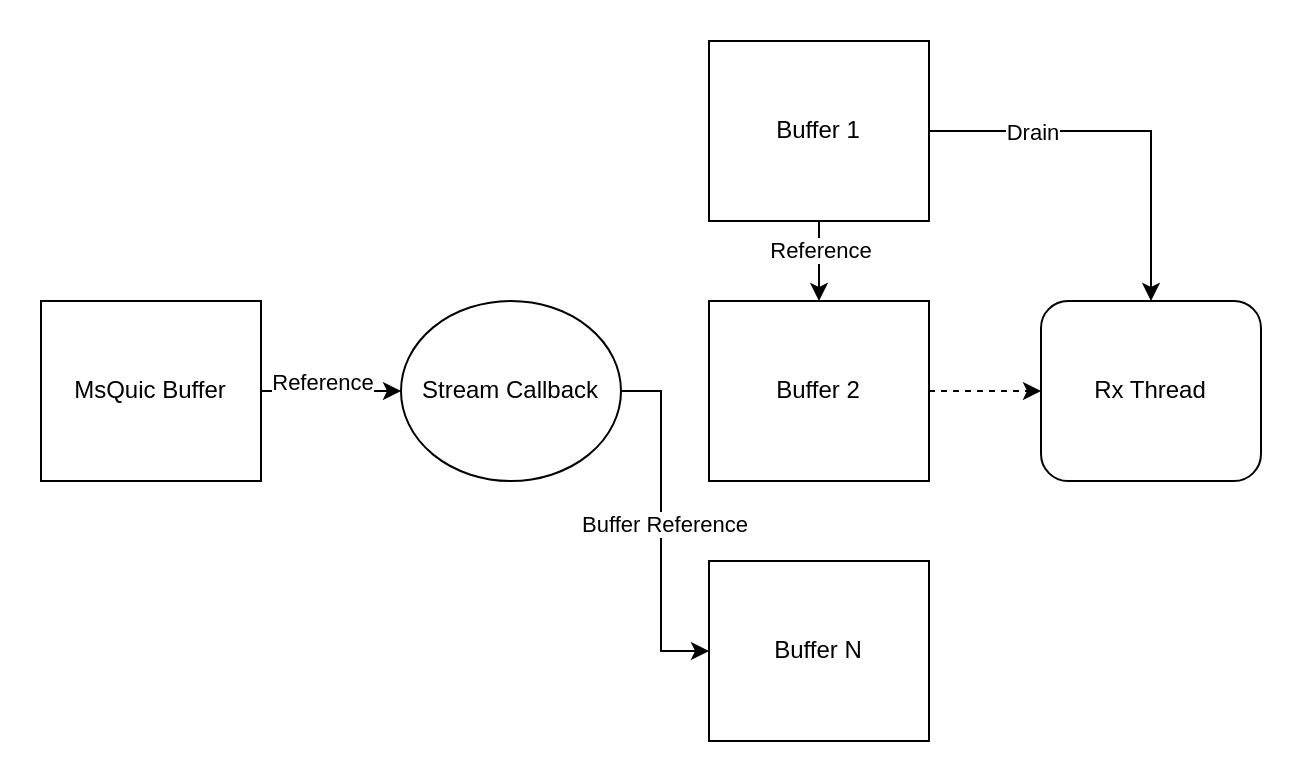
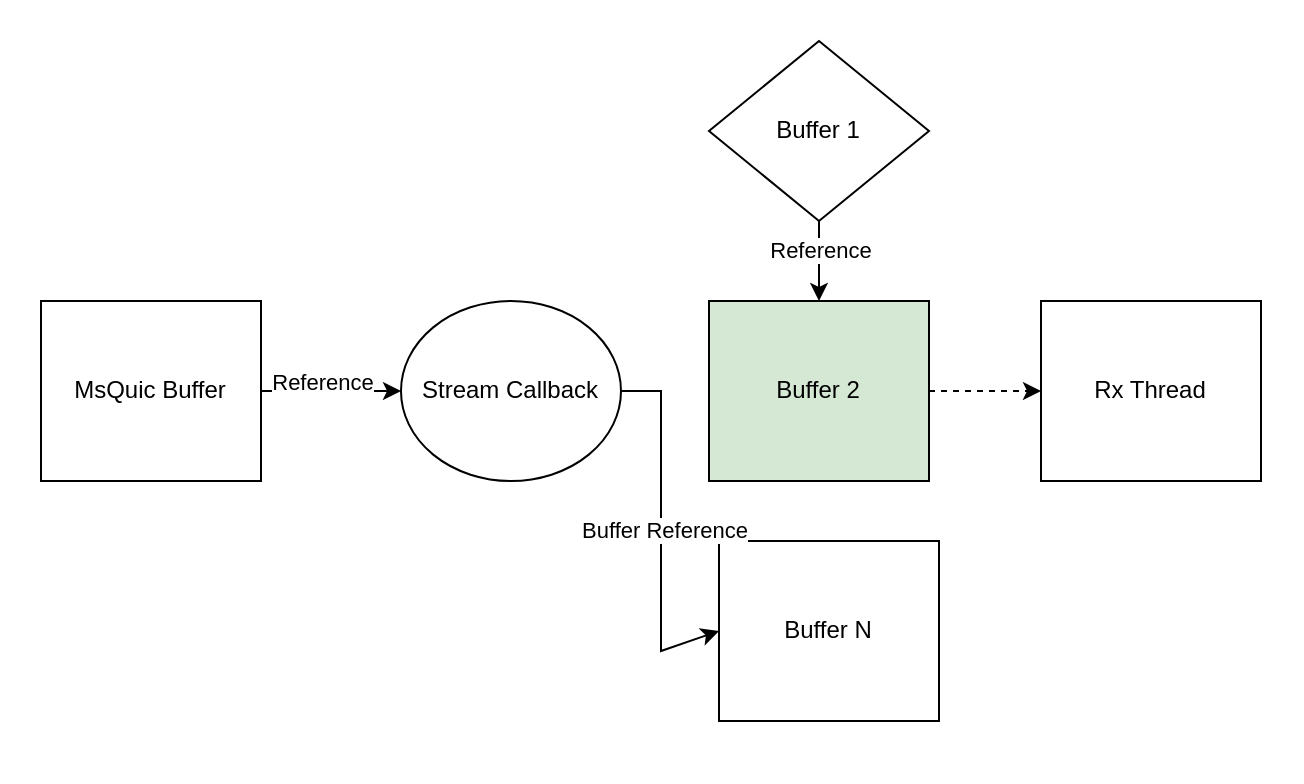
node "Buffer 1": shape rectangle -> diamond
edge "Buffer 1" -> "Rx Thread": removed, label "Drain"
node "Buffer 2": fillcolor #ffffff -> #d5e8d4
node "Rx Thread": shape rounded rectangle -> rectangle
node "Buffer N": moved (819, 651) -> (829, 631)
